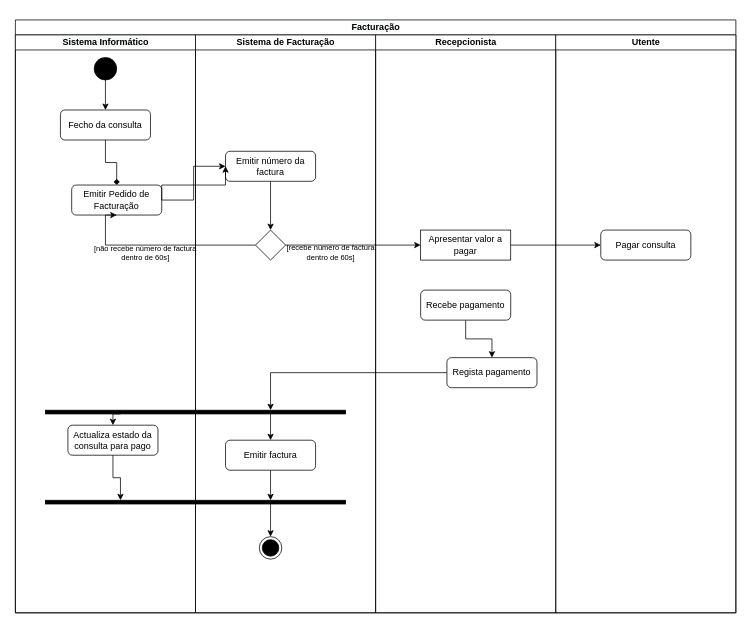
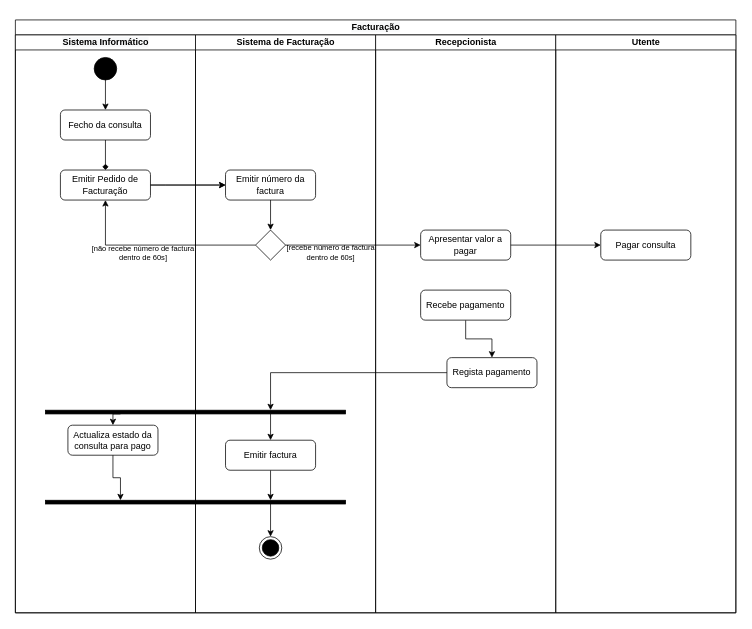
node "Emitir número da factura": moved (270, 166) -> (270, 185)
node "Emitir Pedido de Facturação": moved (117, 200) -> (105, 185)
node "Apresentar valor a pagar": shape rectangle -> rounded rectangle
